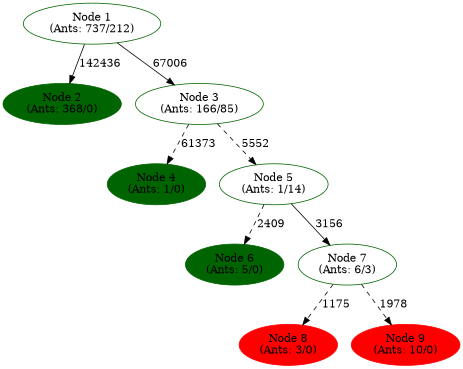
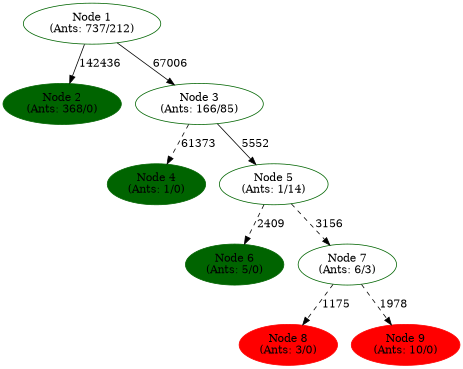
edge "Node 3 (Ants: 166/85)" -> "Node 5 (Ants: 1/14)": style dashed -> solid
edge "Node 5 (Ants: 1/14)" -> "Node 7 (Ants: 6/3)": style solid -> dashed
